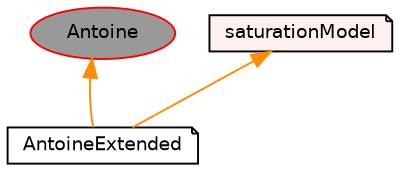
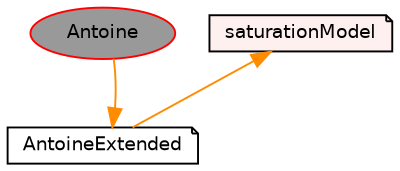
edge "AntoineExtended" -> "Antoine": reversed
